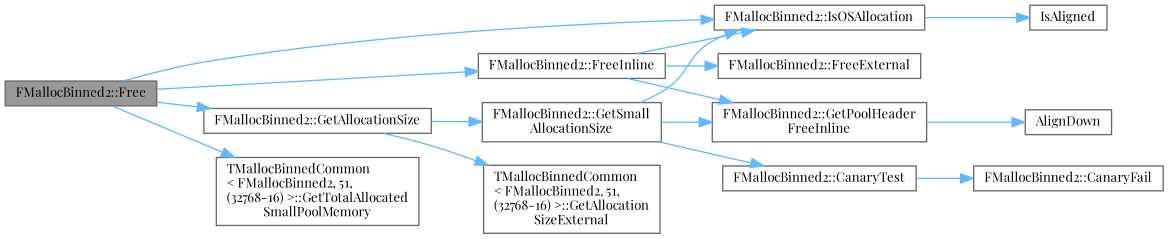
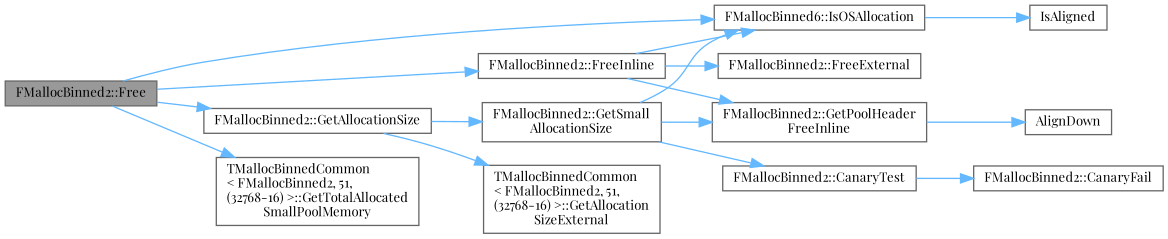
node "FMallocBinned2::IsOSAllocation": label "FMallocBinned2::IsOSAllocation" -> "FMallocBinned6::IsOSAllocation"
